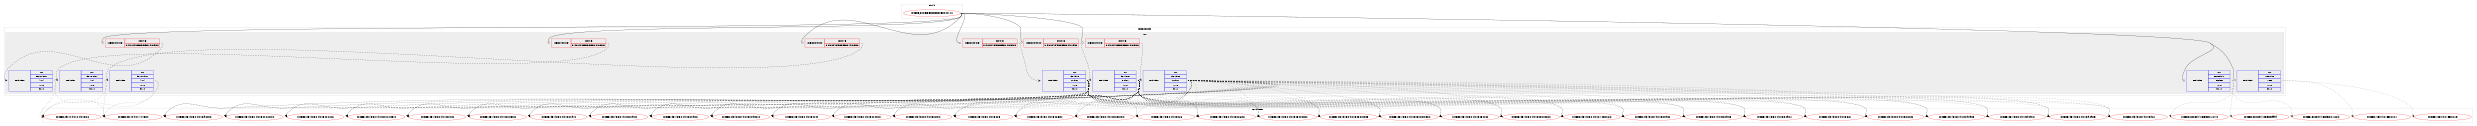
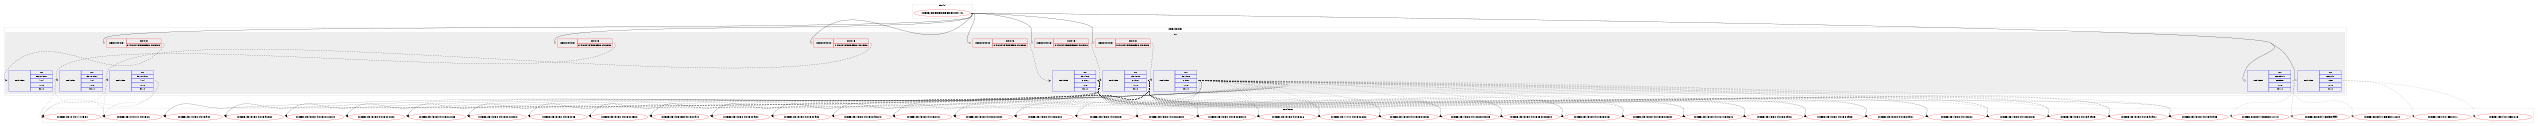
node "portage://dev-lang/python-3.10.14_p3": added
node "portage://dev-lang/python-3.11.9-r1": label "portage://dev-lang/python-3.11.9-r1" -> "portage://dev-lang/repository-3.11.9-r1"
node "portage://dev-lang/python-3.12.6_p2": label "portage://dev-lang/python-3.12.6_p2" -> "portage://dev-lxml/python-3.12.6_p2"
node "portage://dev-lang/python-3.9.20": label "portage://dev-lang/python-3.9.20" -> "portage://dev-none/python-3.9.20"
